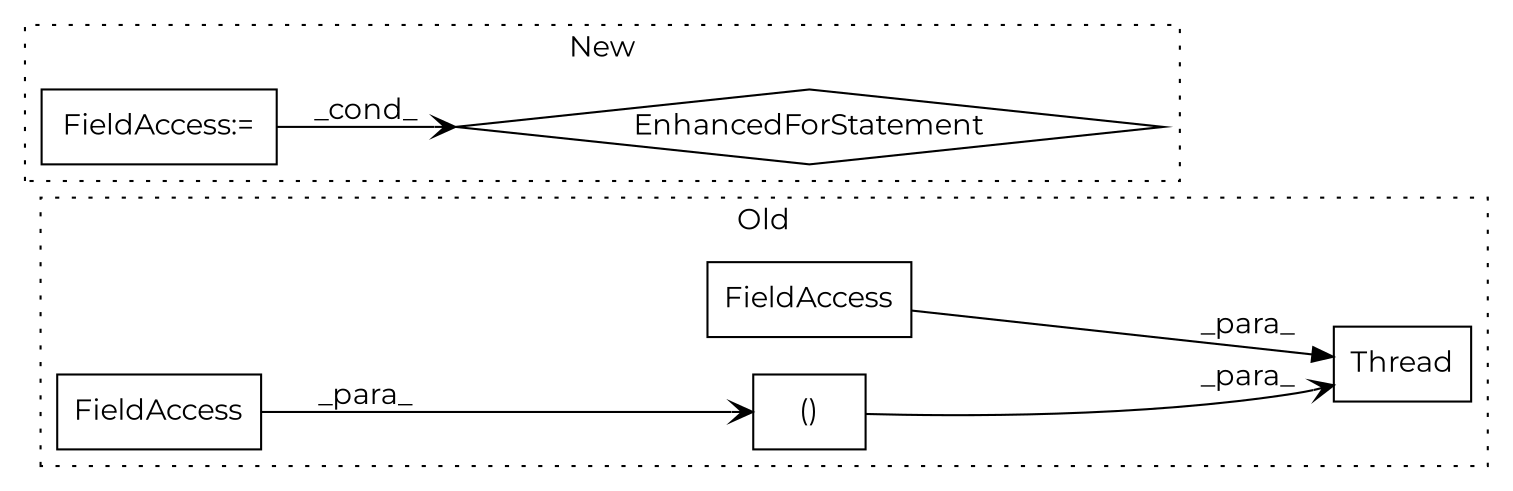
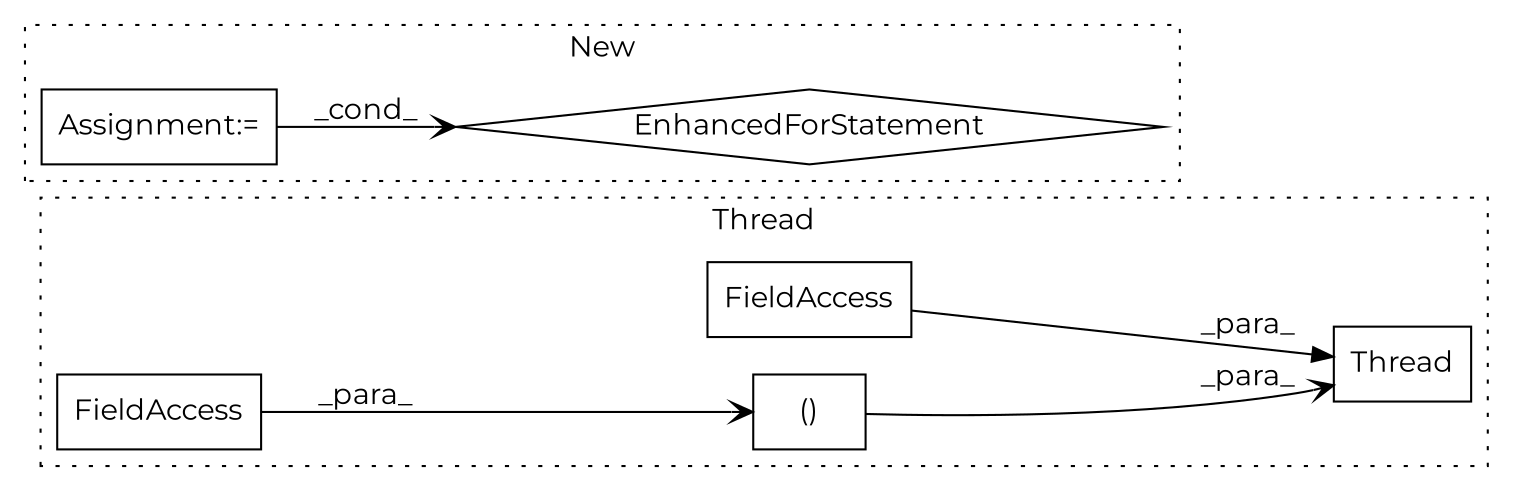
node "FieldAccess:=": label "FieldAccess:=" -> "Assignment:="
cluster "Old": label "Old" -> "Thread"
